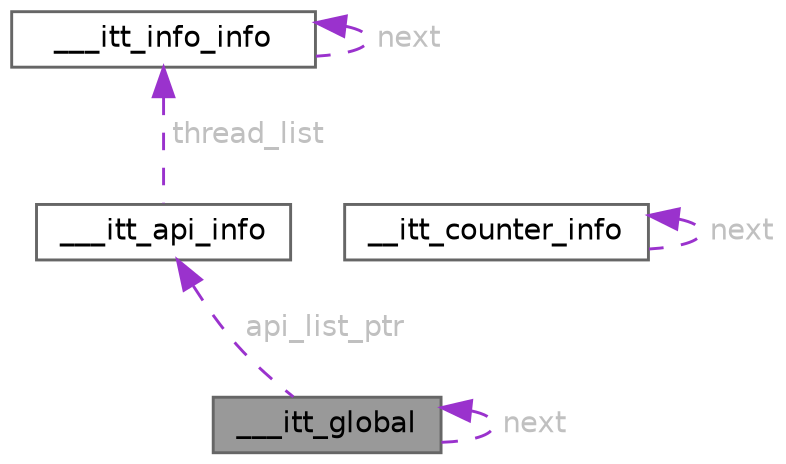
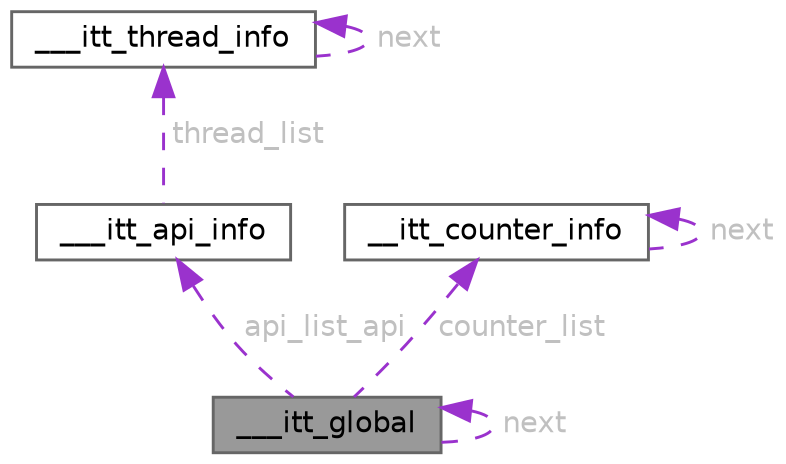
node "___itt_info_info": label "___itt_info_info" -> "___itt_thread_info"
edge "___itt_global" -> "___itt_api_info": label " api_list_ptr" -> " api_list_api"
edge "___itt_global" -> "__itt_counter_info": added, label "counter_list"
